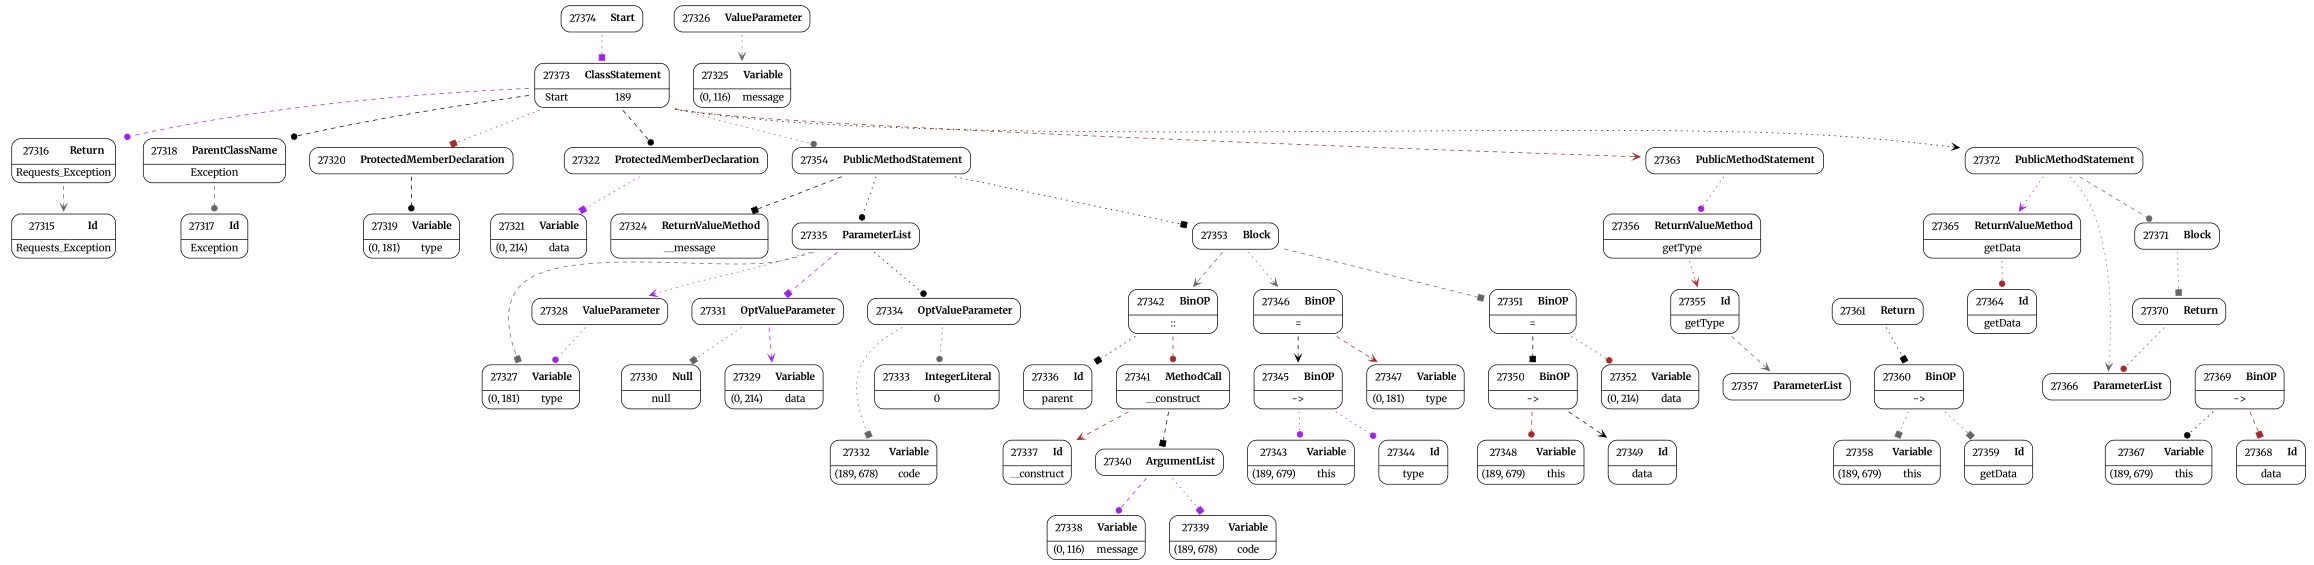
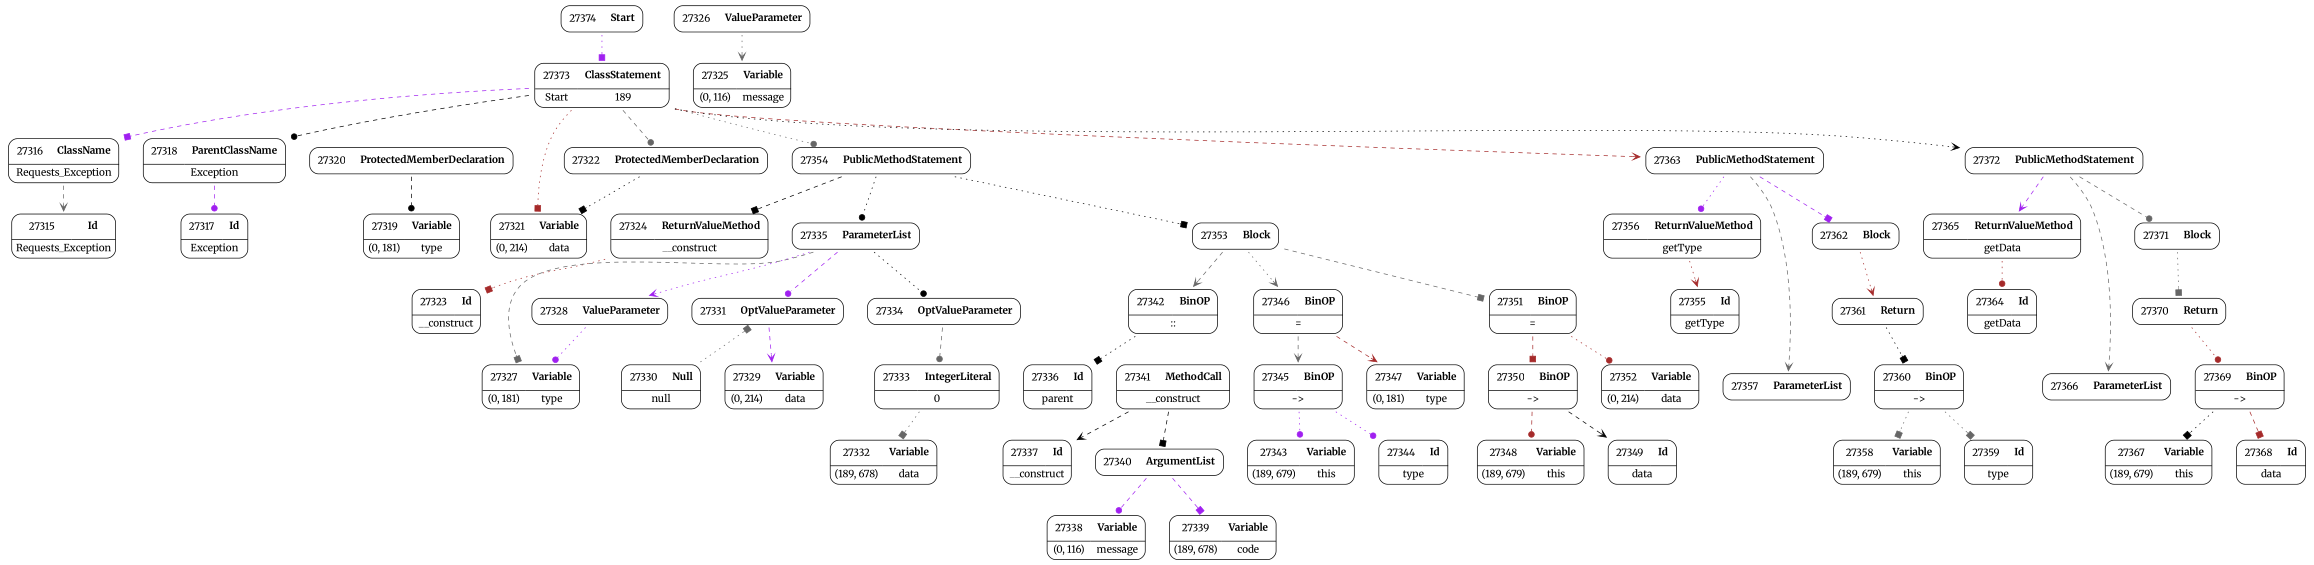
edge "27373" -> "27316": arrowhead dot -> box
edge "27373" -> "27322": color black -> gray40
edge "27373" -> "27320": now "27373" -> "27321"
node "27316": text "Return" -> "ClassName"
edge "27372" -> "27365": style dotted -> dashed
edge "27322" -> "27321": color purple -> black
edge "27318" -> "27317": color gray40 -> purple
node "27362": added
node "27324": text "__message" -> "__construct"
edge "27372" -> "27366": style dotted -> dashed
edge "27335" -> "27331": arrowhead box -> dot
node "27323": added
edge "27331" -> "27330": reversed
edge "27334" -> "27333": style dotted -> dashed
edge "27346" -> "27345": color black -> gray40
edge "27351" -> "27350": color black -> brown
edge "27342" -> "27341": removed
edge "27370" -> "27366": now "27370" -> "27369"
edge "27355" -> "27357": now "27363" -> "27357"
edge "27334" -> "27332": now "27333" -> "27332"
edge "27369" -> "27367": arrowhead dot -> box
edge "27341" -> "27337": color brown -> black
node "27332": text "code" -> "data"
node "27359": text "getData" -> "type"
edge "27340" -> "27339": style dotted -> dashed
